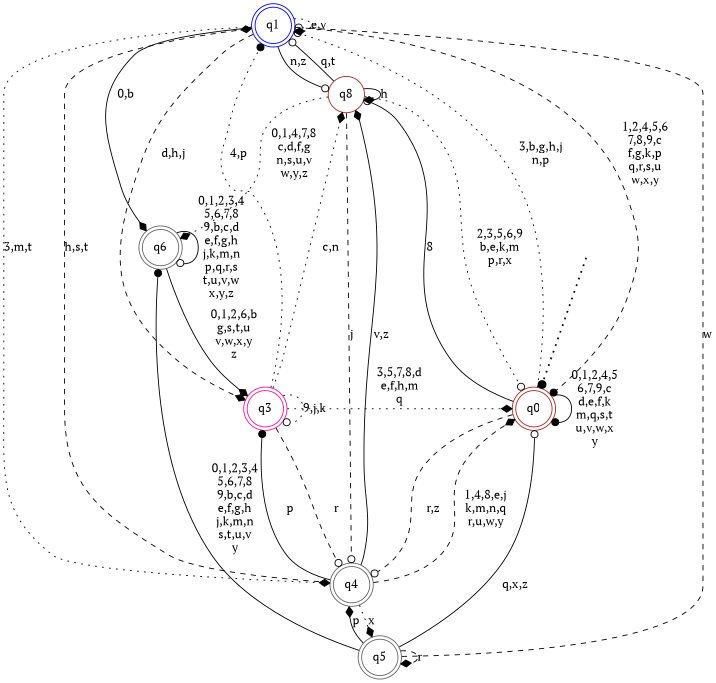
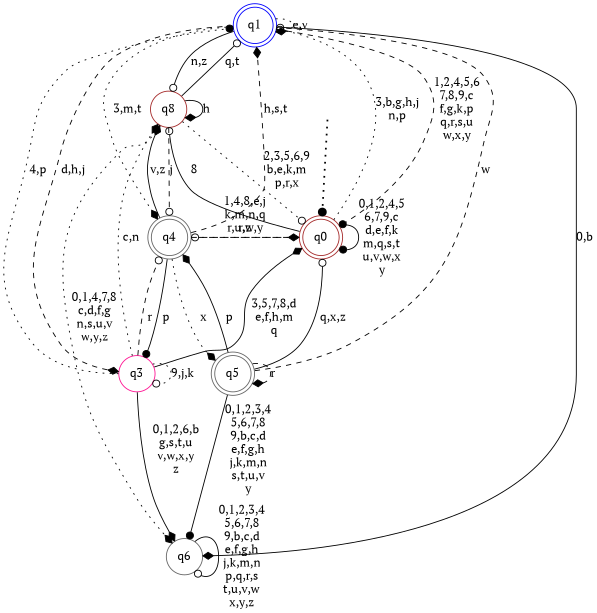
node "q6": shape doublecircle -> circle
edge "q6" -> "q3": reversed
node "q3": shape doublecircle -> circle
edge "q3" -> "q0": style dotted -> solid
